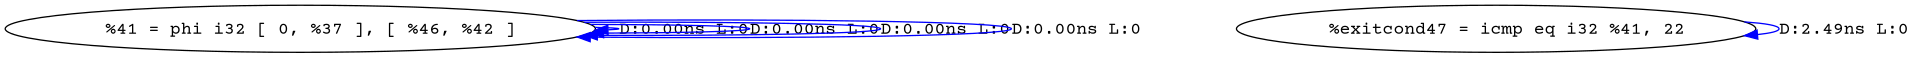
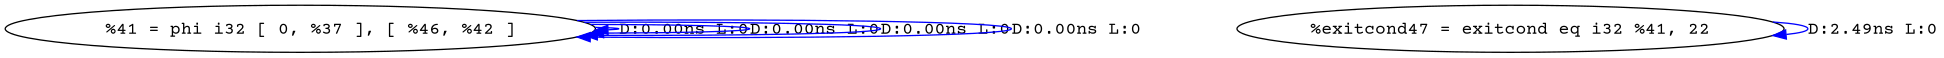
node "%exitcond47 = icmp eq i32 %41, 22": label "%exitcond47 = icmp eq i32 %41, 22" -> "%exitcond47 = exitcond eq i32 %41, 22"
